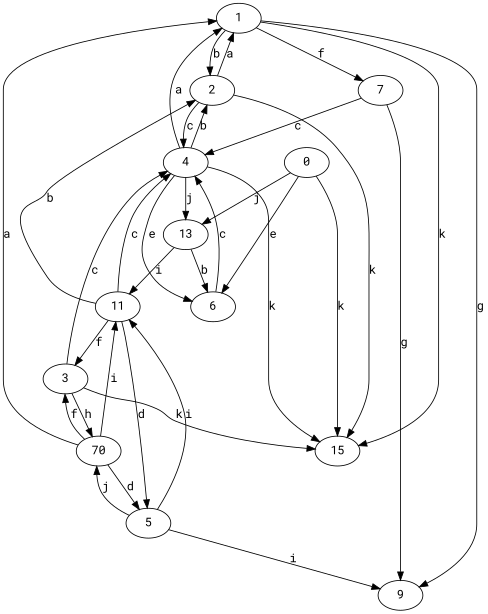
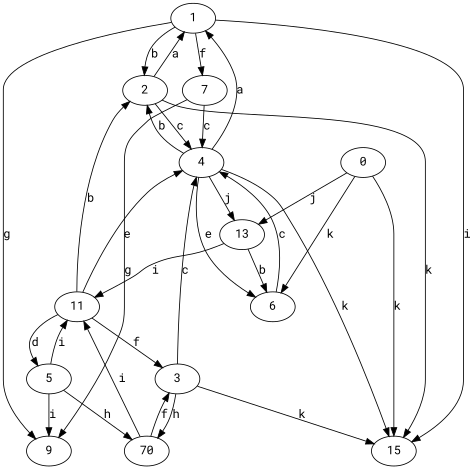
edge "70" -> "1": removed, label "a"
edge "11" -> "4": label "c" -> "e"
edge "0" -> "6": label "e" -> "k"
edge "1" -> "15": label "k" -> "i"
edge "70" -> "5": removed, label "d"
edge "5" -> "70": label "j" -> "h"
